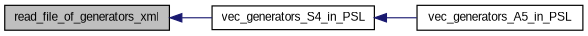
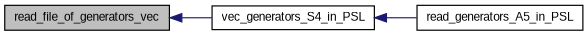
node "read_file_of_generators_xml": label "read_file_of_generators_xml" -> "read_file_of_generators_vec"
node "vec_generators_A5_in_PSL": label "vec_generators_A5_in_PSL" -> "read_generators_A5_in_PSL"
